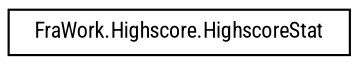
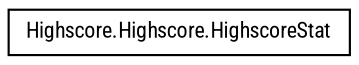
node "FraWork.Highscore.HighscoreStat": label "FraWork.Highscore.HighscoreStat" -> "Highscore.Highscore.HighscoreStat"
